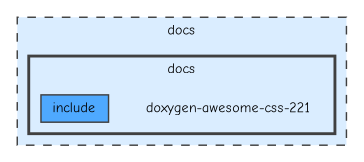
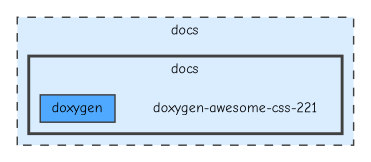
node "include": label "include" -> "doxygen"
